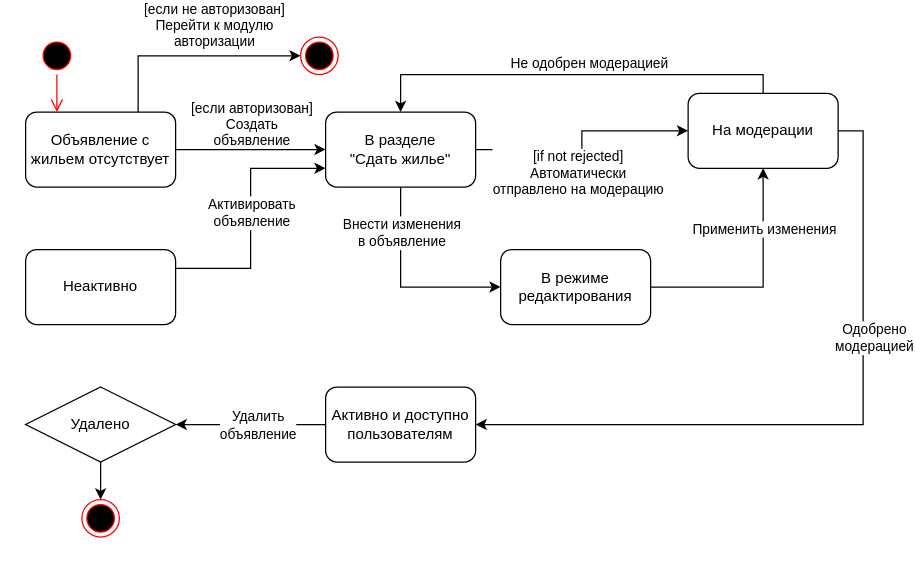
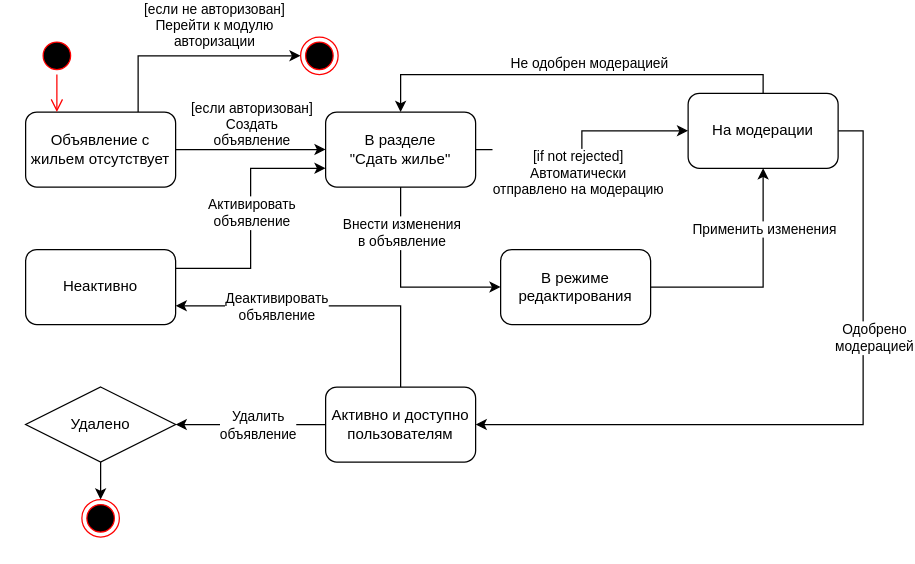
edge "Активно и доступно пользователям" -> "Неактивно": added, label "Деактивировать объявление"
